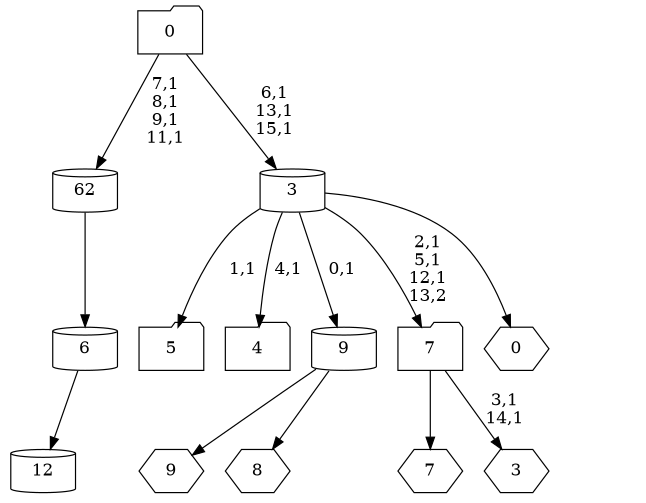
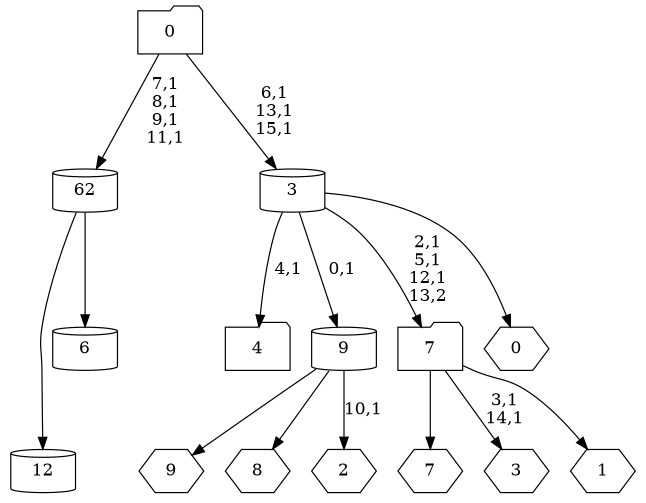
node "5": removed
edge "6" -> "12": now "62" -> "12"
node "2": added
node "1": added
